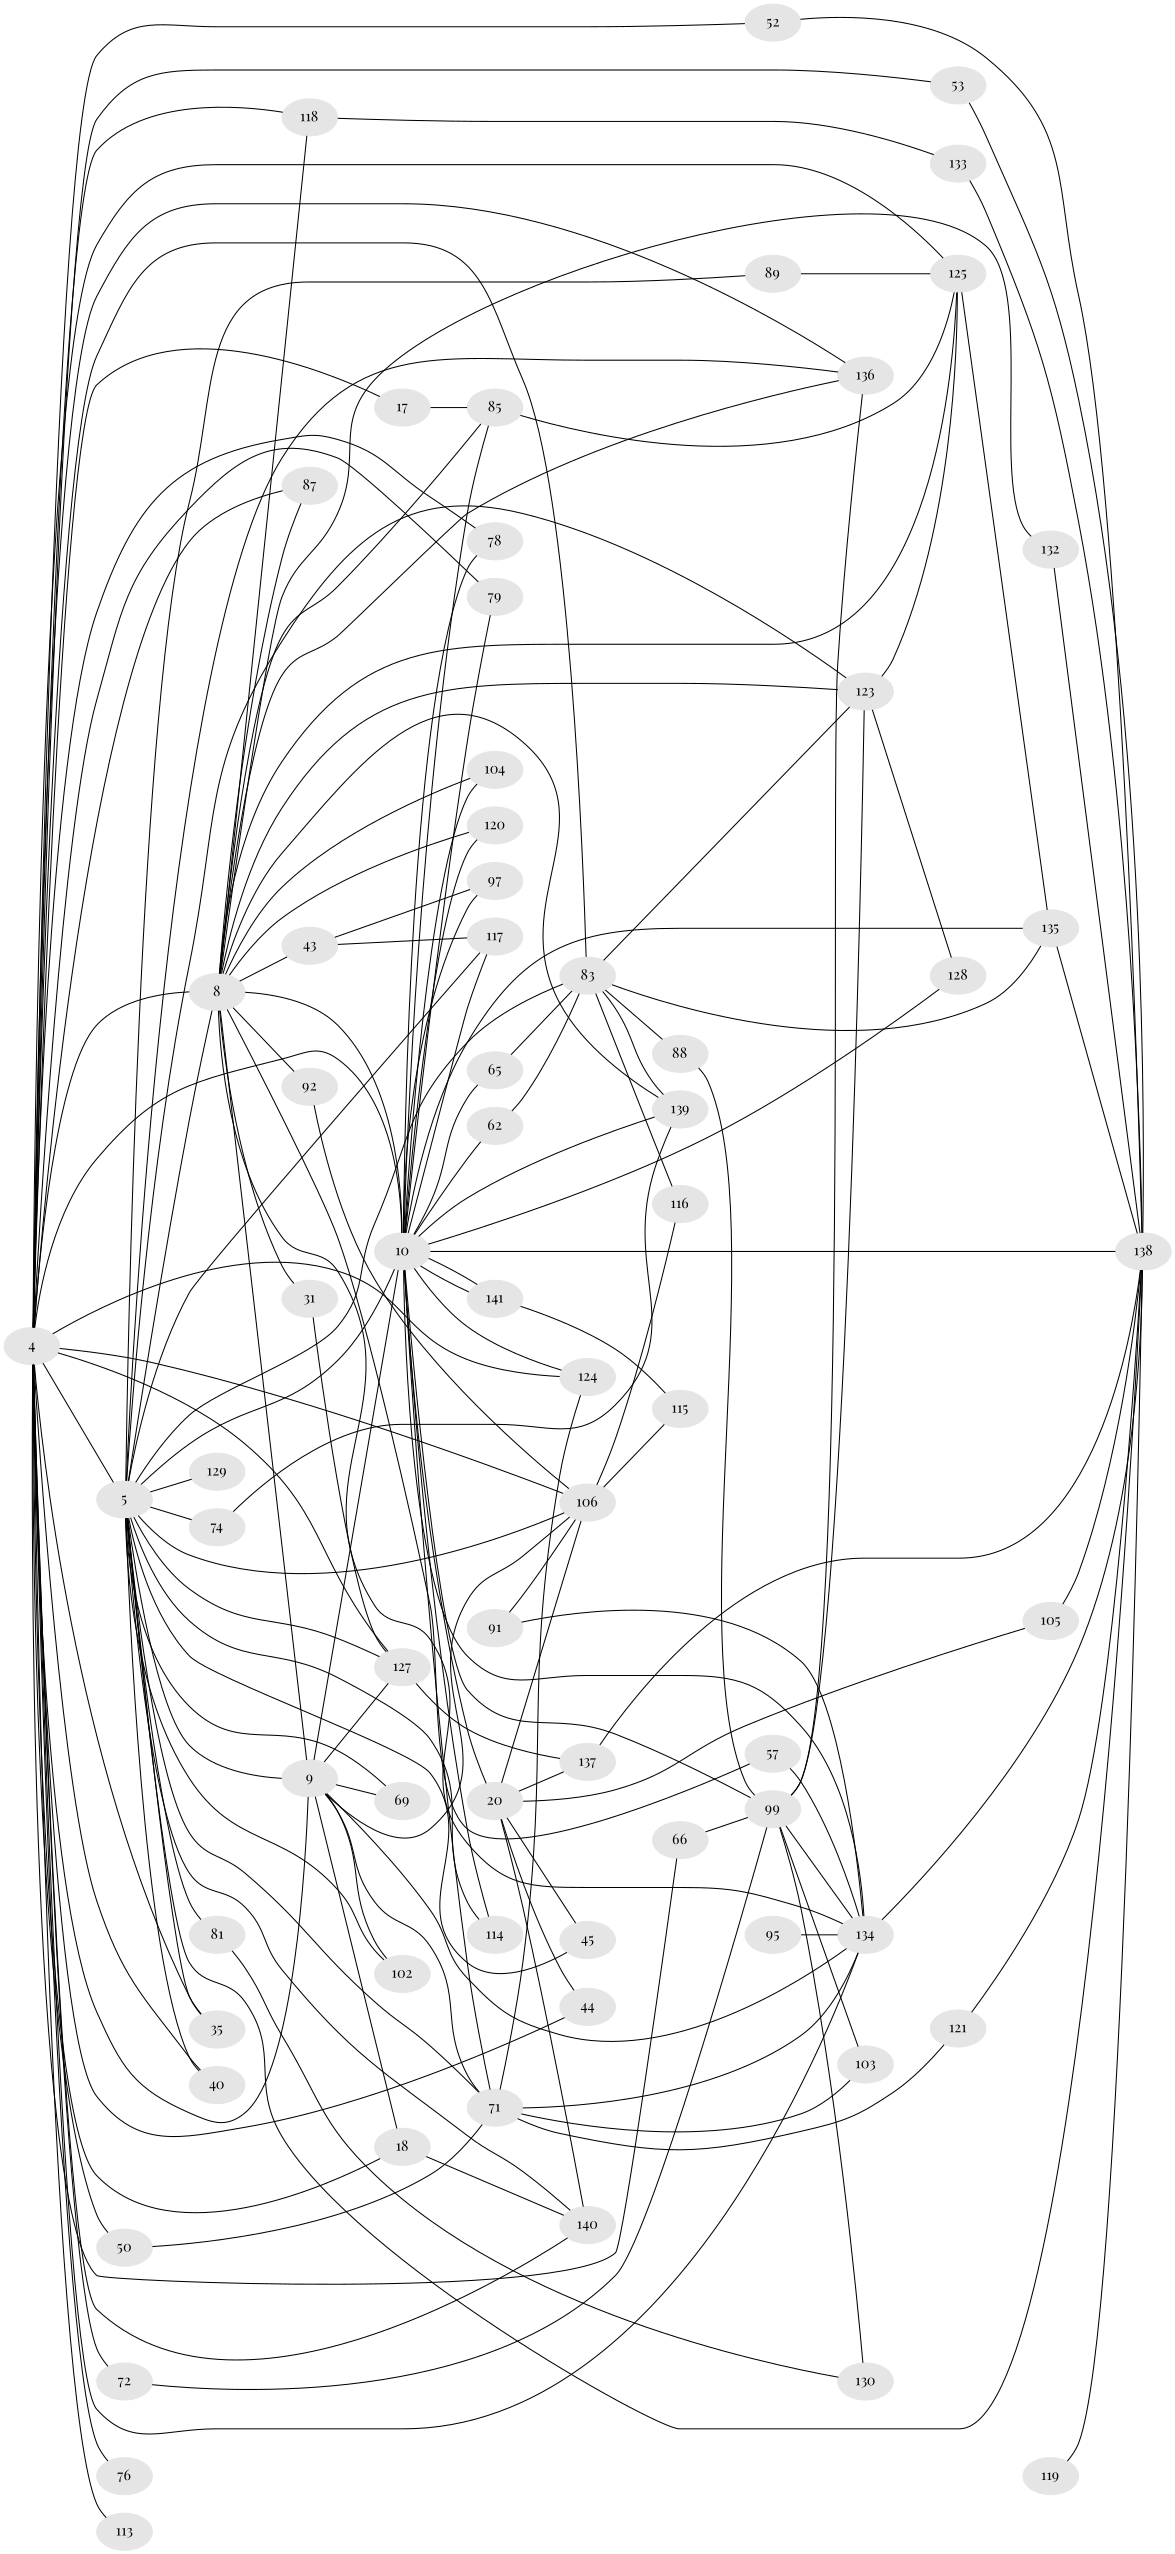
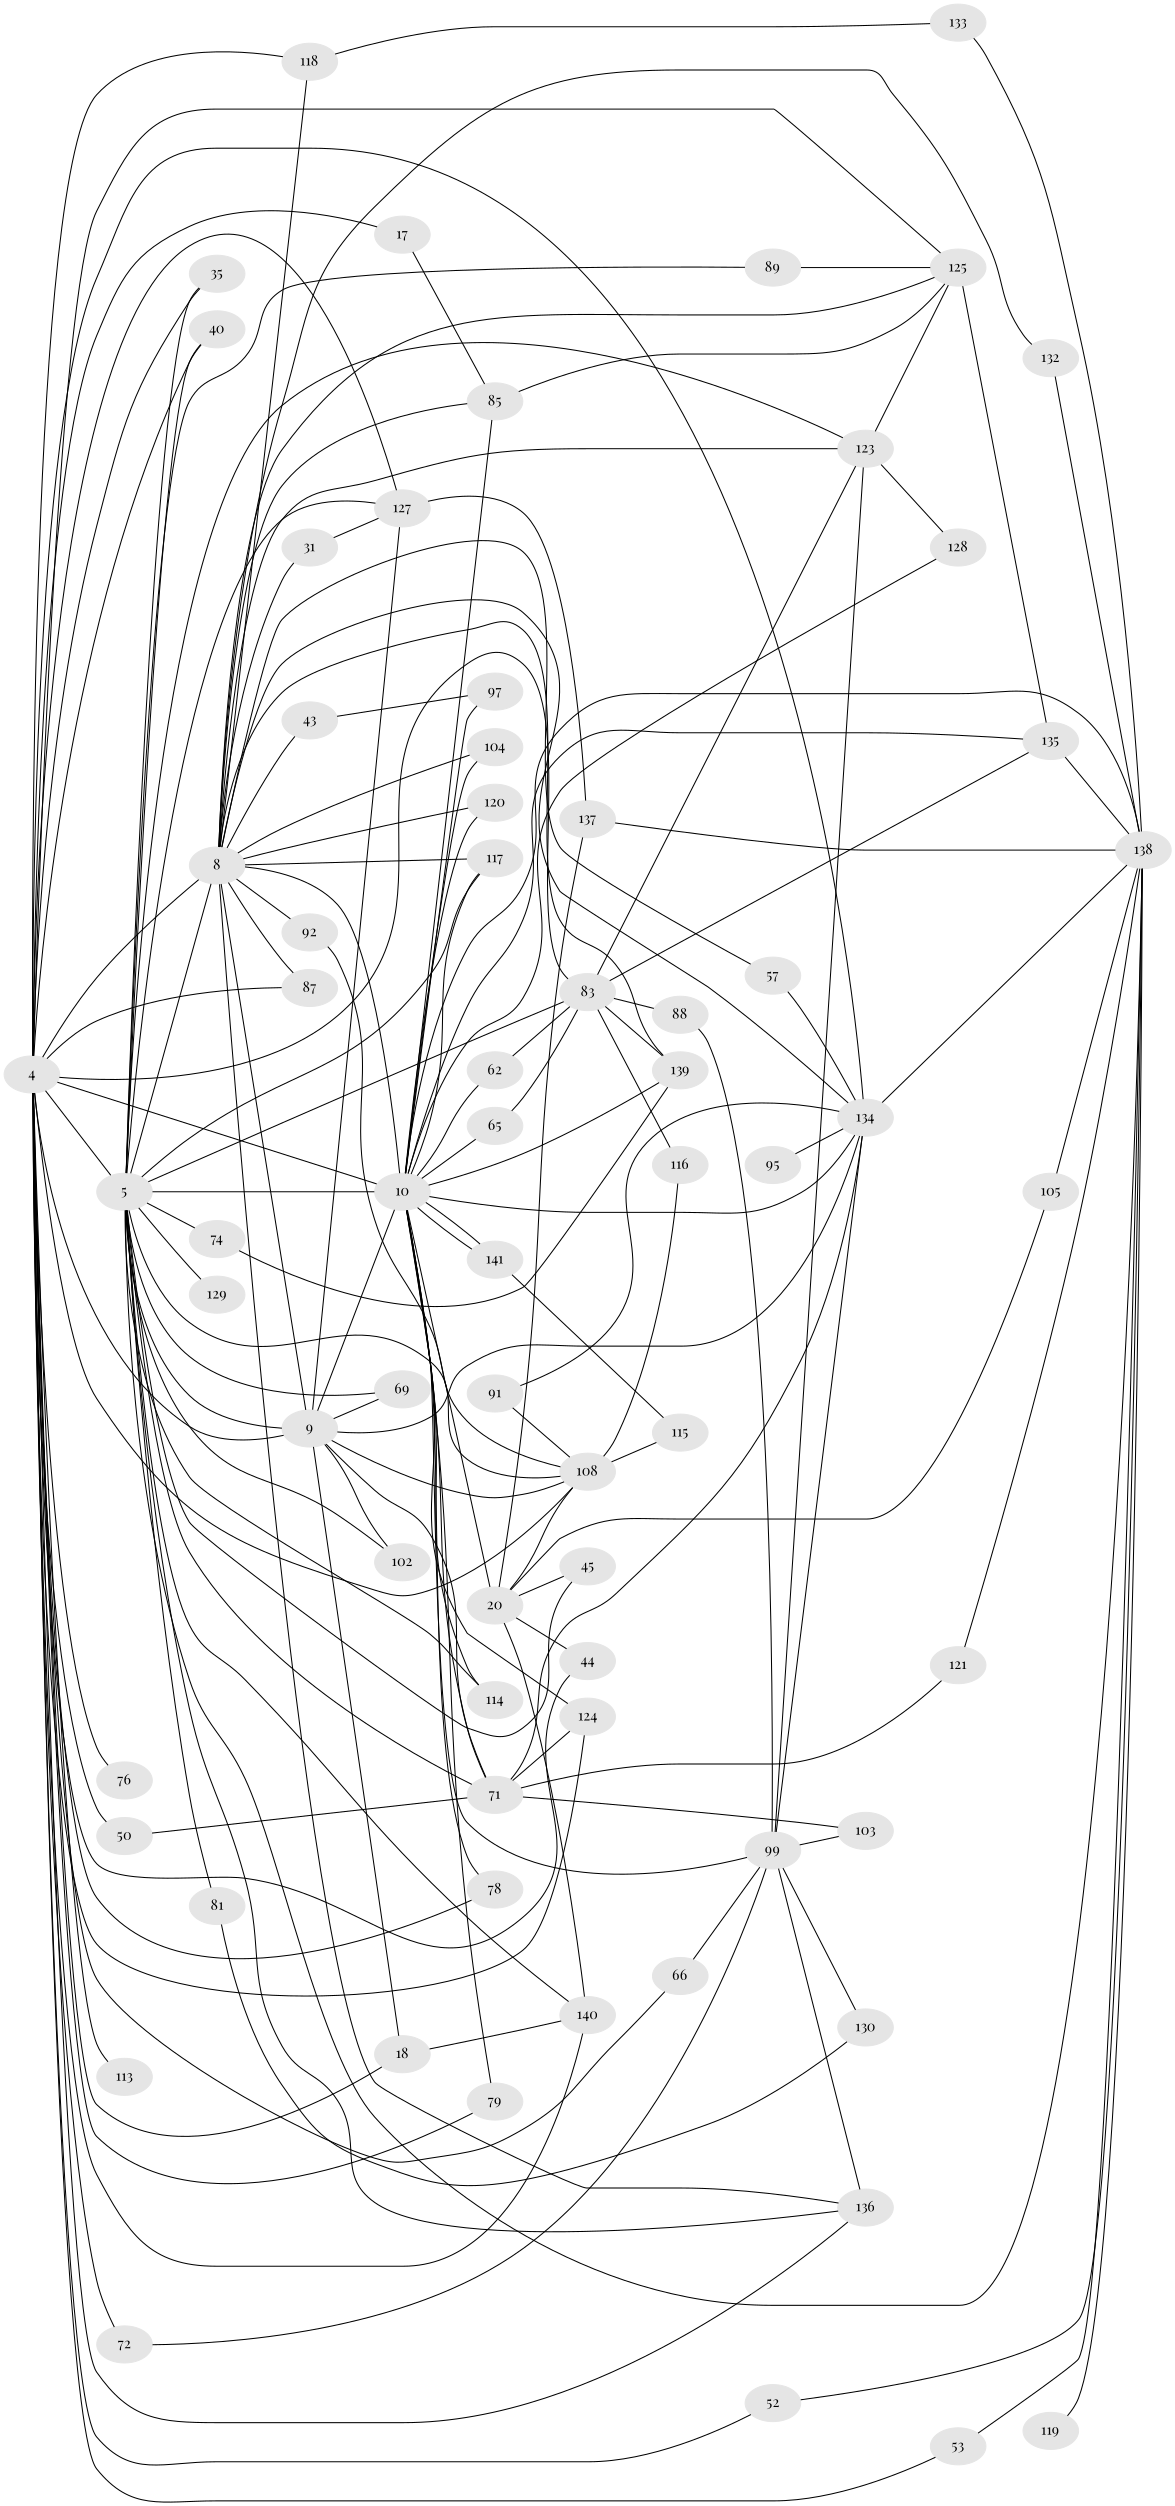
edge "117" -- "43": now "117" -- "8"
node "106": label "106" -> "108"
